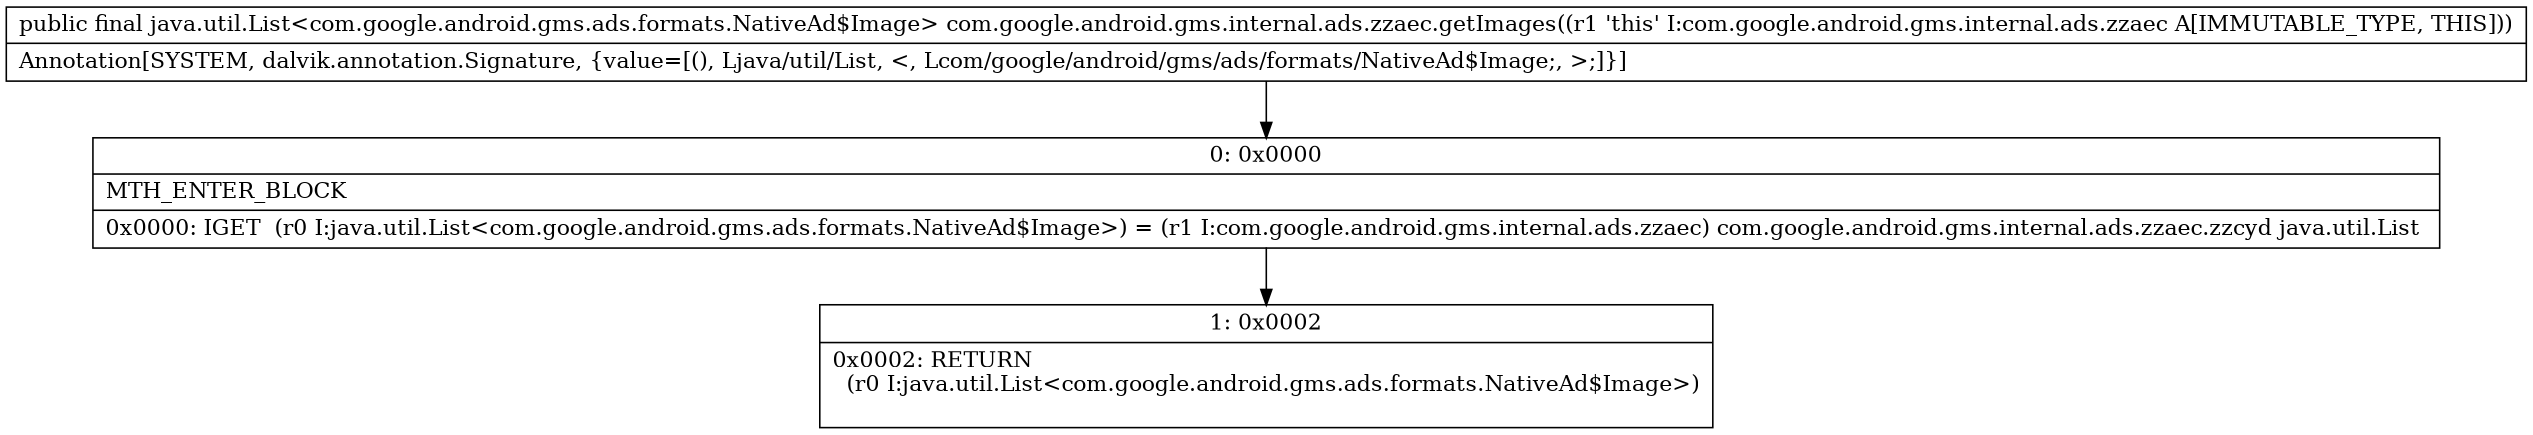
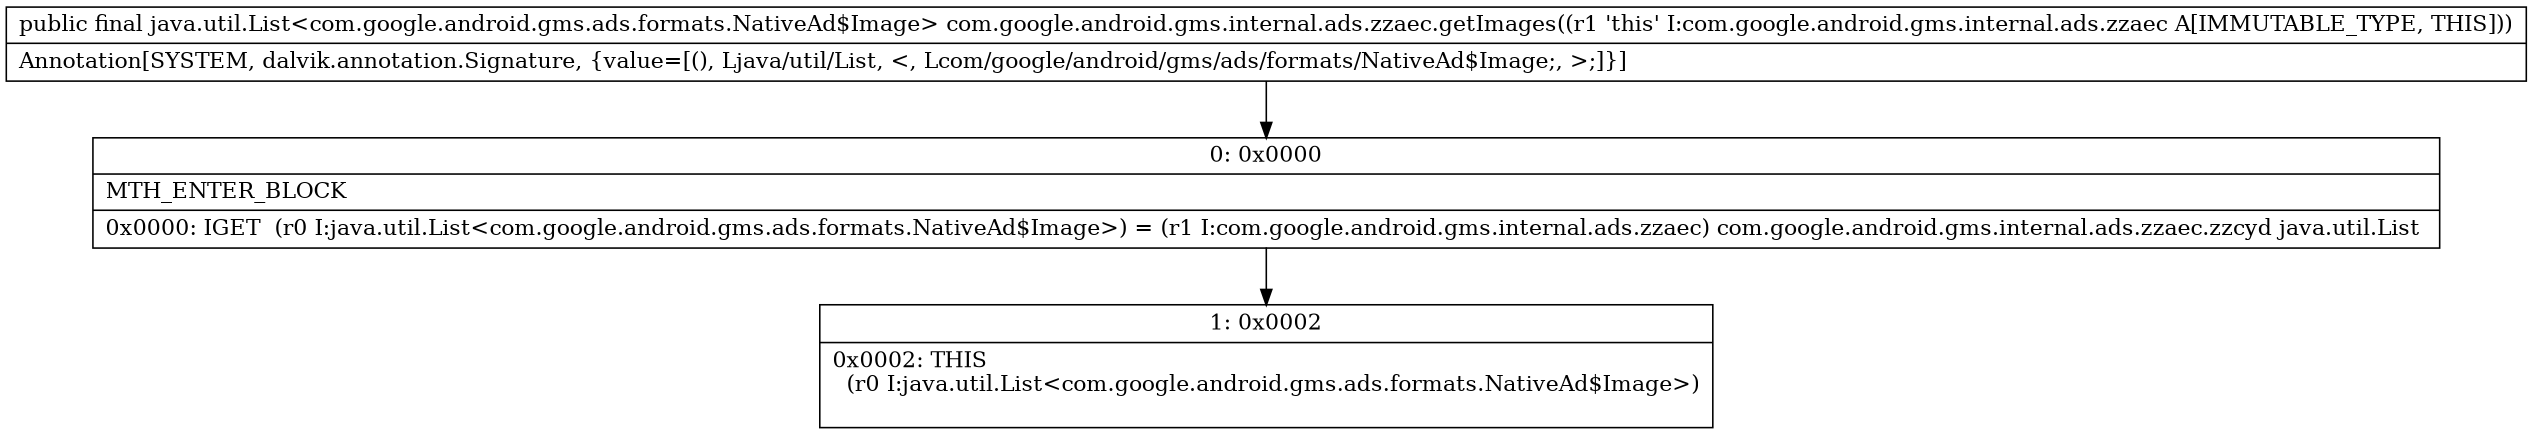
node "1: 0x0002": text "0x0002: RETURN" -> "0x0002: THIS"
